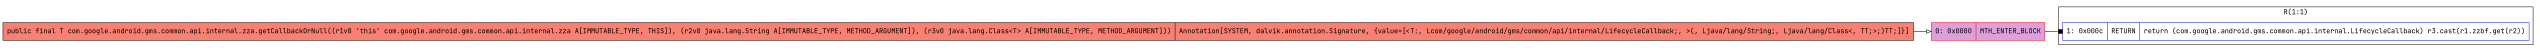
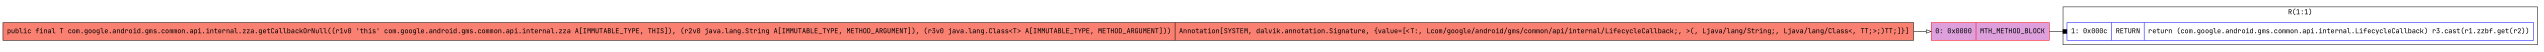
node "0: 0x0000": text "MTH_ENTER_BLOCK" -> "MTH_METHOD_BLOCK"
